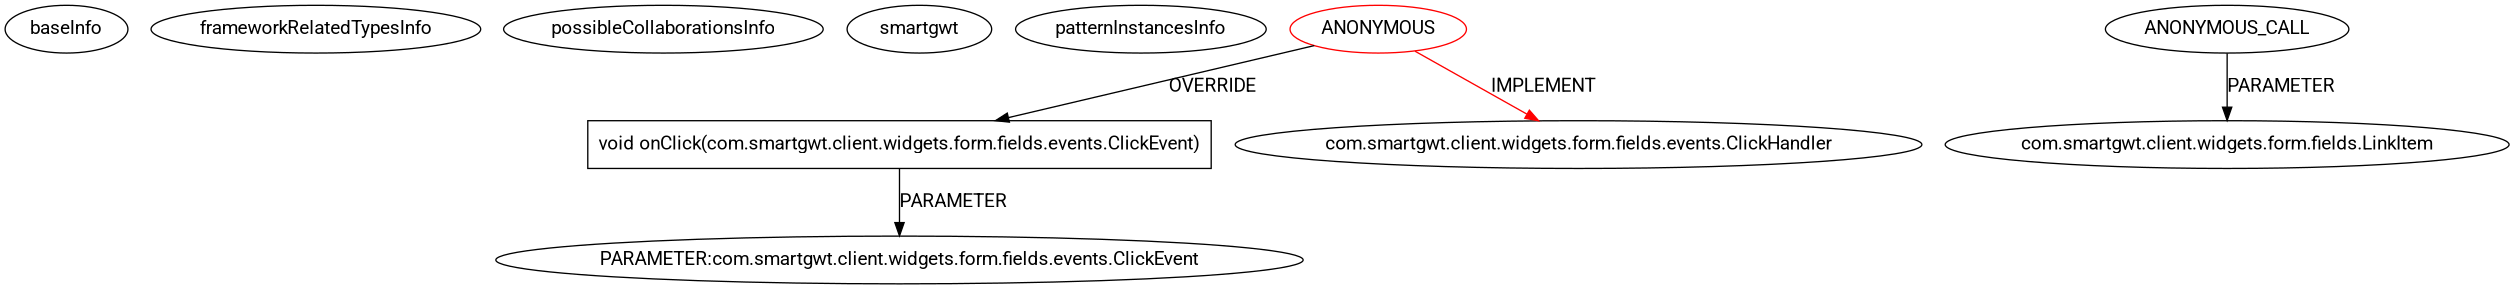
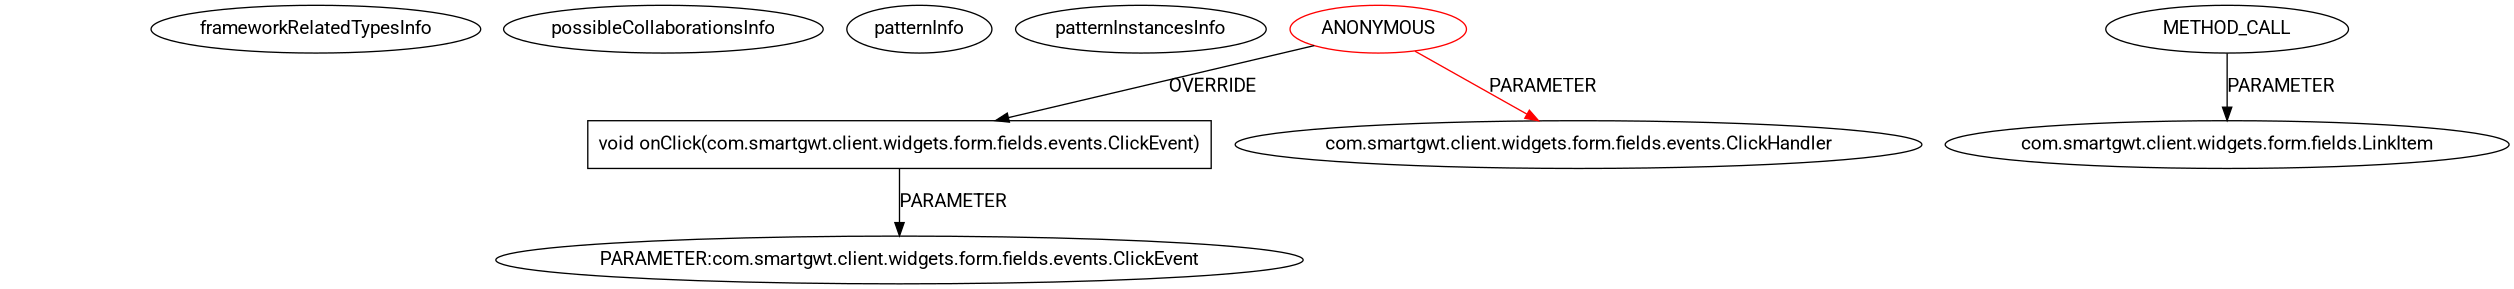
node "baseInfo": removed
node "smartgwt": label "smartgwt" -> "patternInfo"
node "ANONYMOUS_CALL": label "ANONYMOUS_CALL" -> "METHOD_CALL"
edge "ANONYMOUS" -> "com.smartgwt.client.widgets.form.fields.events.ClickHandler": label "IMPLEMENT" -> "PARAMETER"
